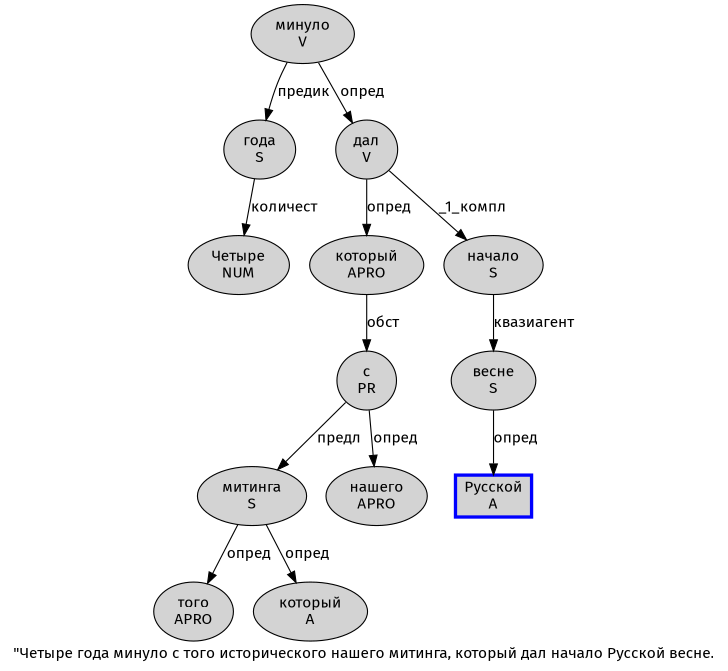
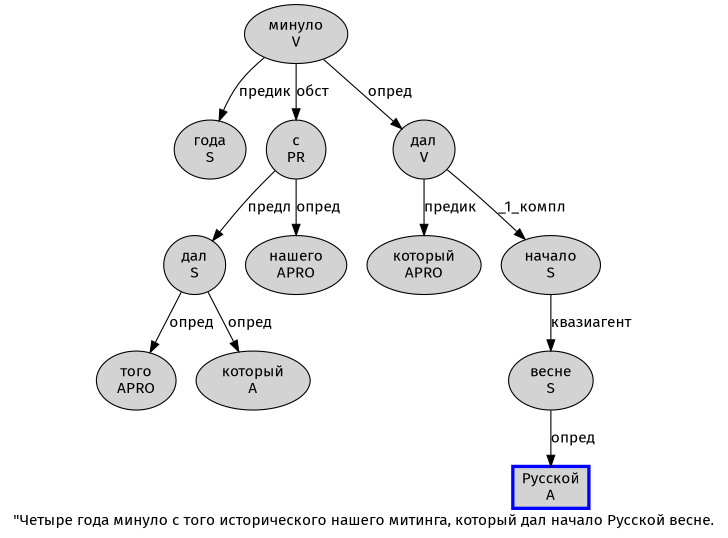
edge "дал V" -> "который APRO": label "опред" -> "предик"
node "Четыре NUM": removed
edge "который APRO" -> "с PR": now "минуло V" -> "с PR"
node "митинга S": label "митинга S" -> "дал S"
